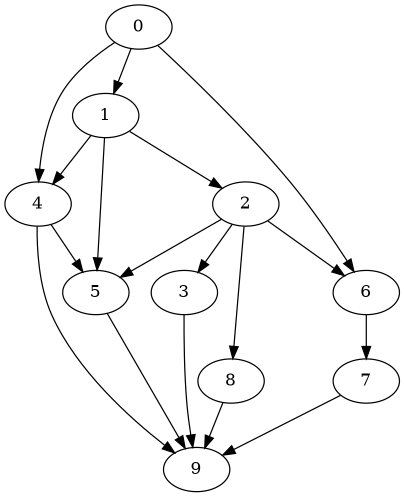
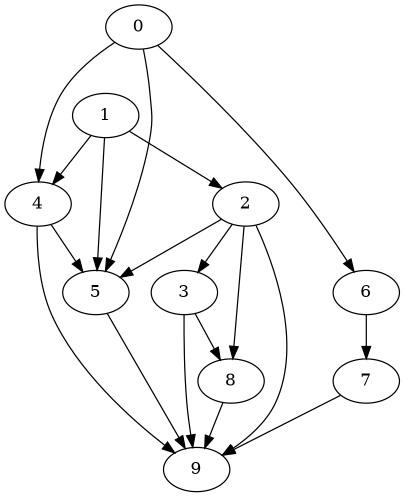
edge "0" -> "1": now "0" -> "5"
edge "2" -> "6": now "2" -> "9"
edge "3" -> "8": added
